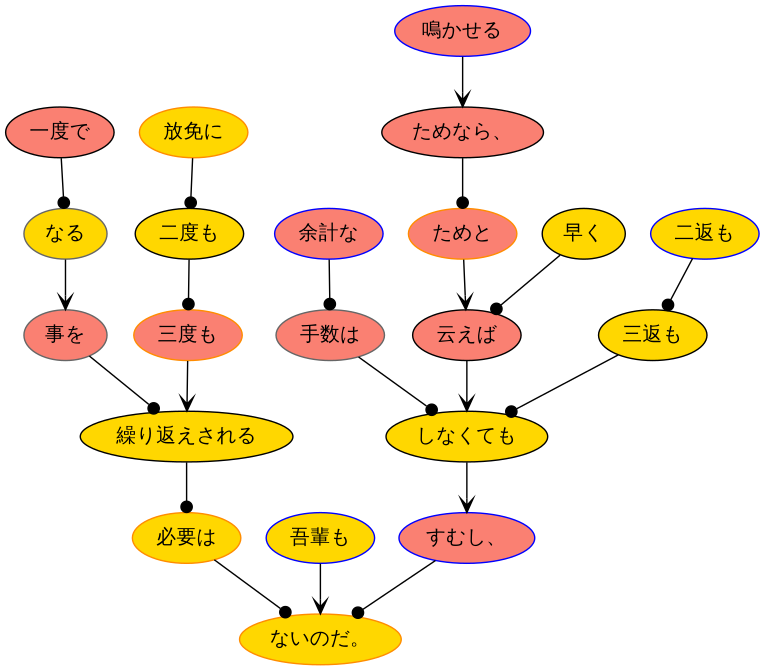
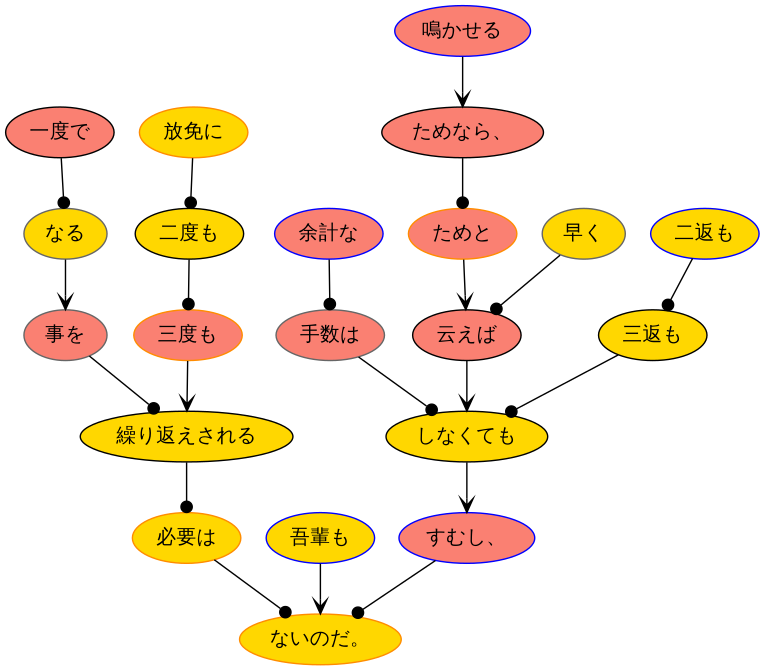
node "早く": color black -> gray40
